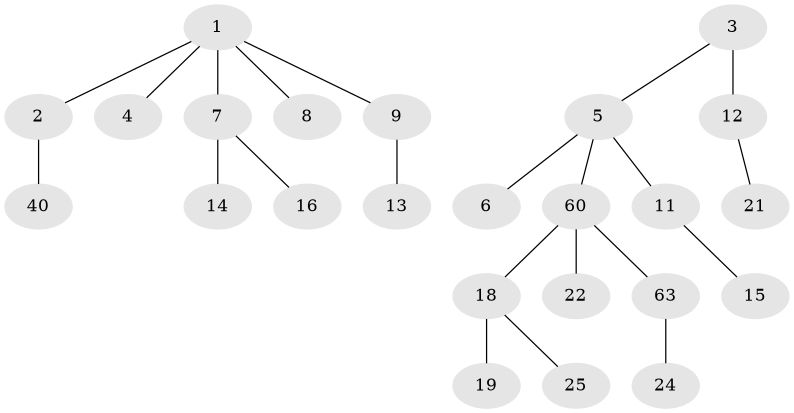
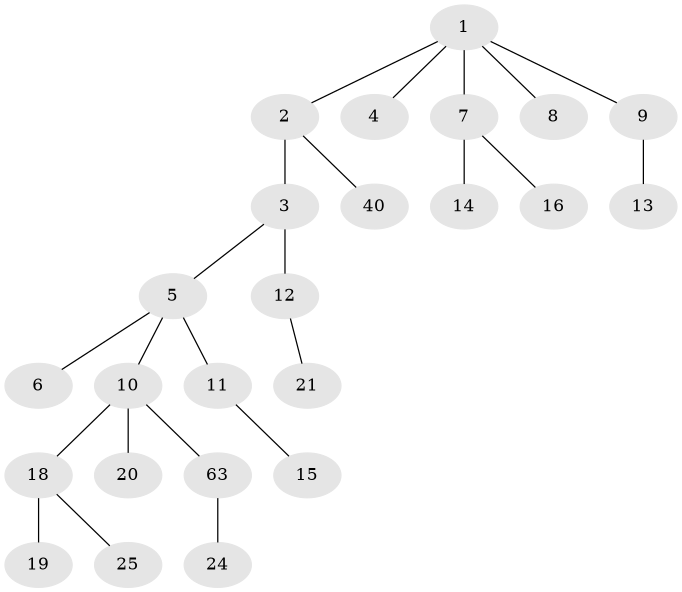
edge "2" -- "3": added
node "60": label "60" -> "10"
node "22": label "22" -> "20"
